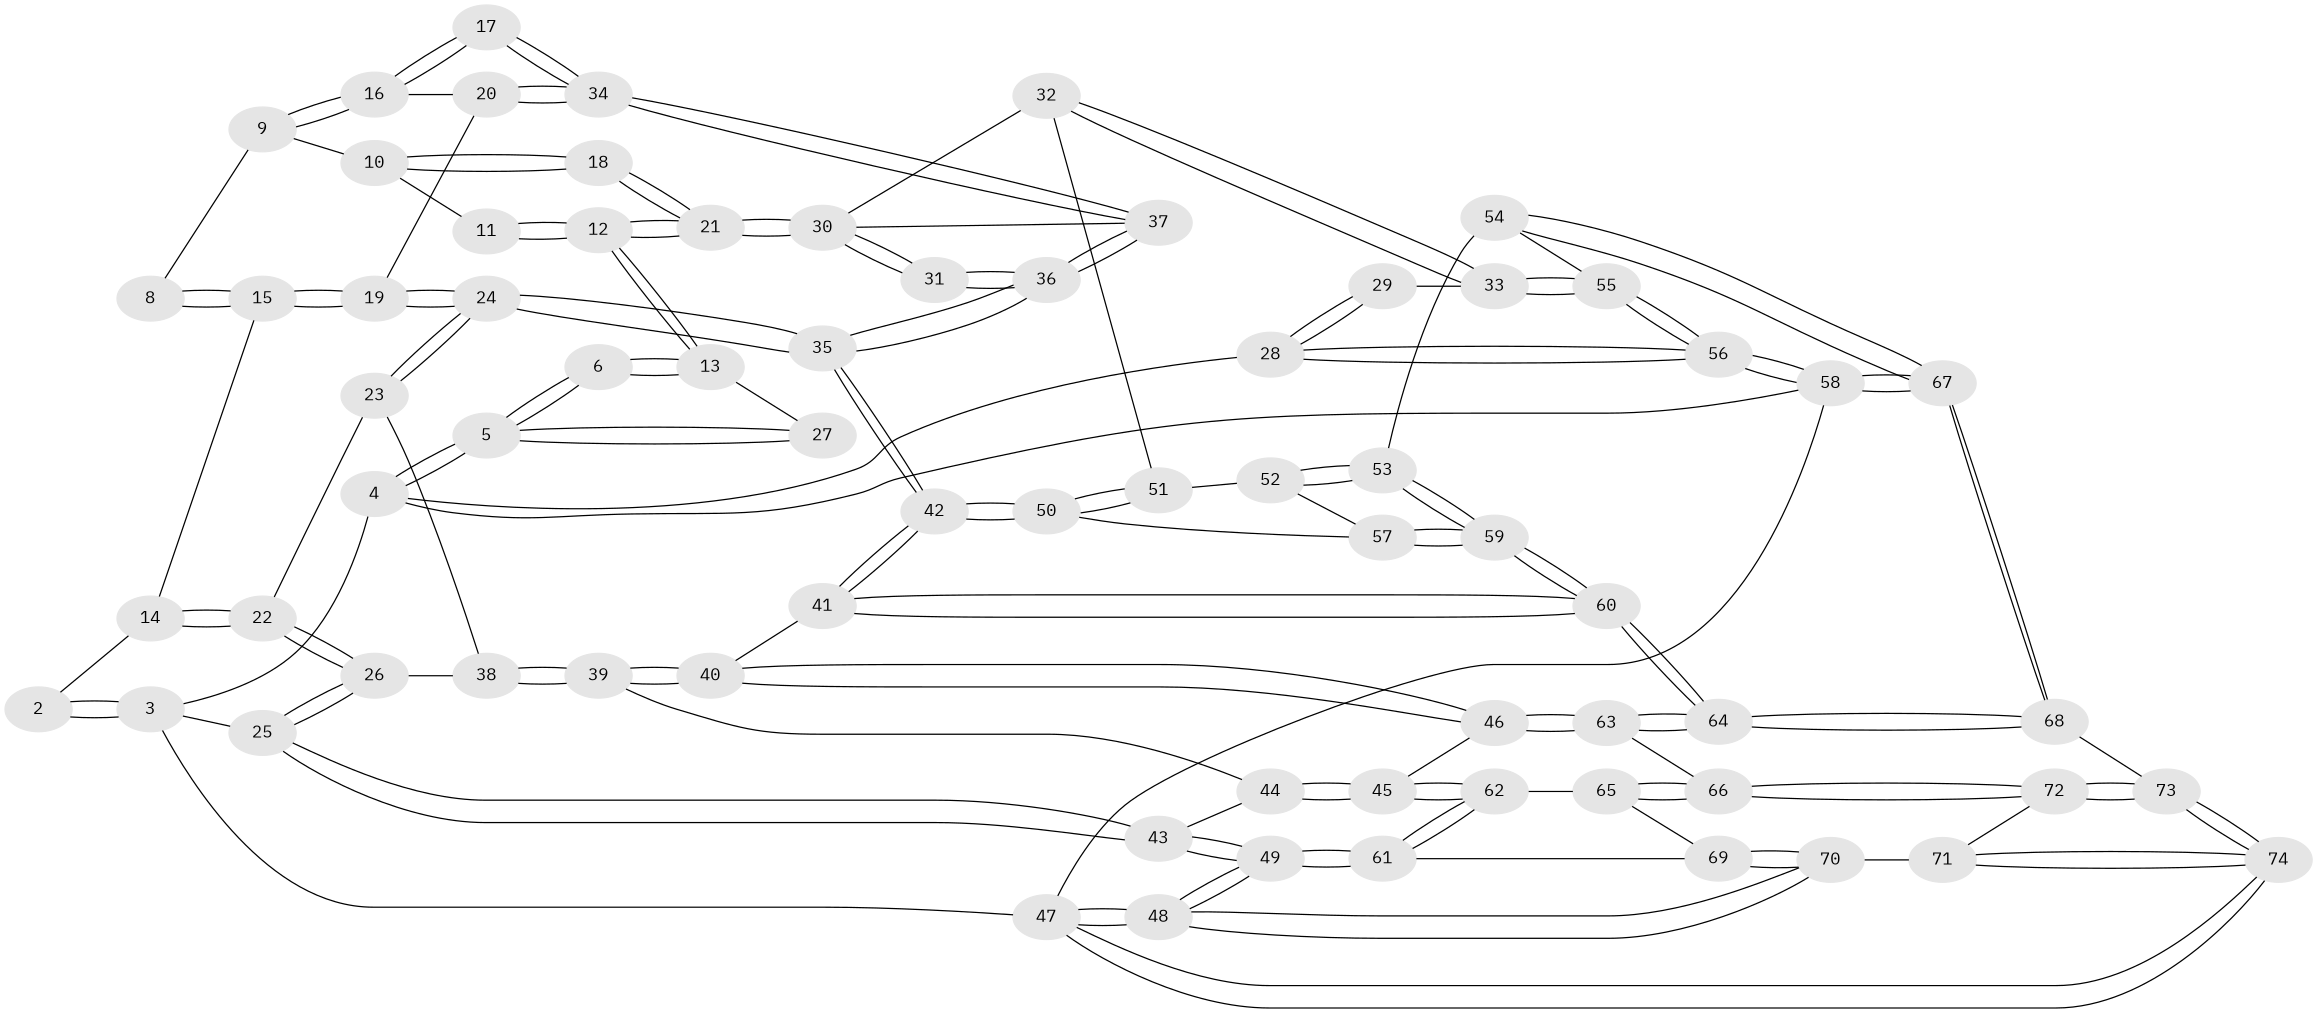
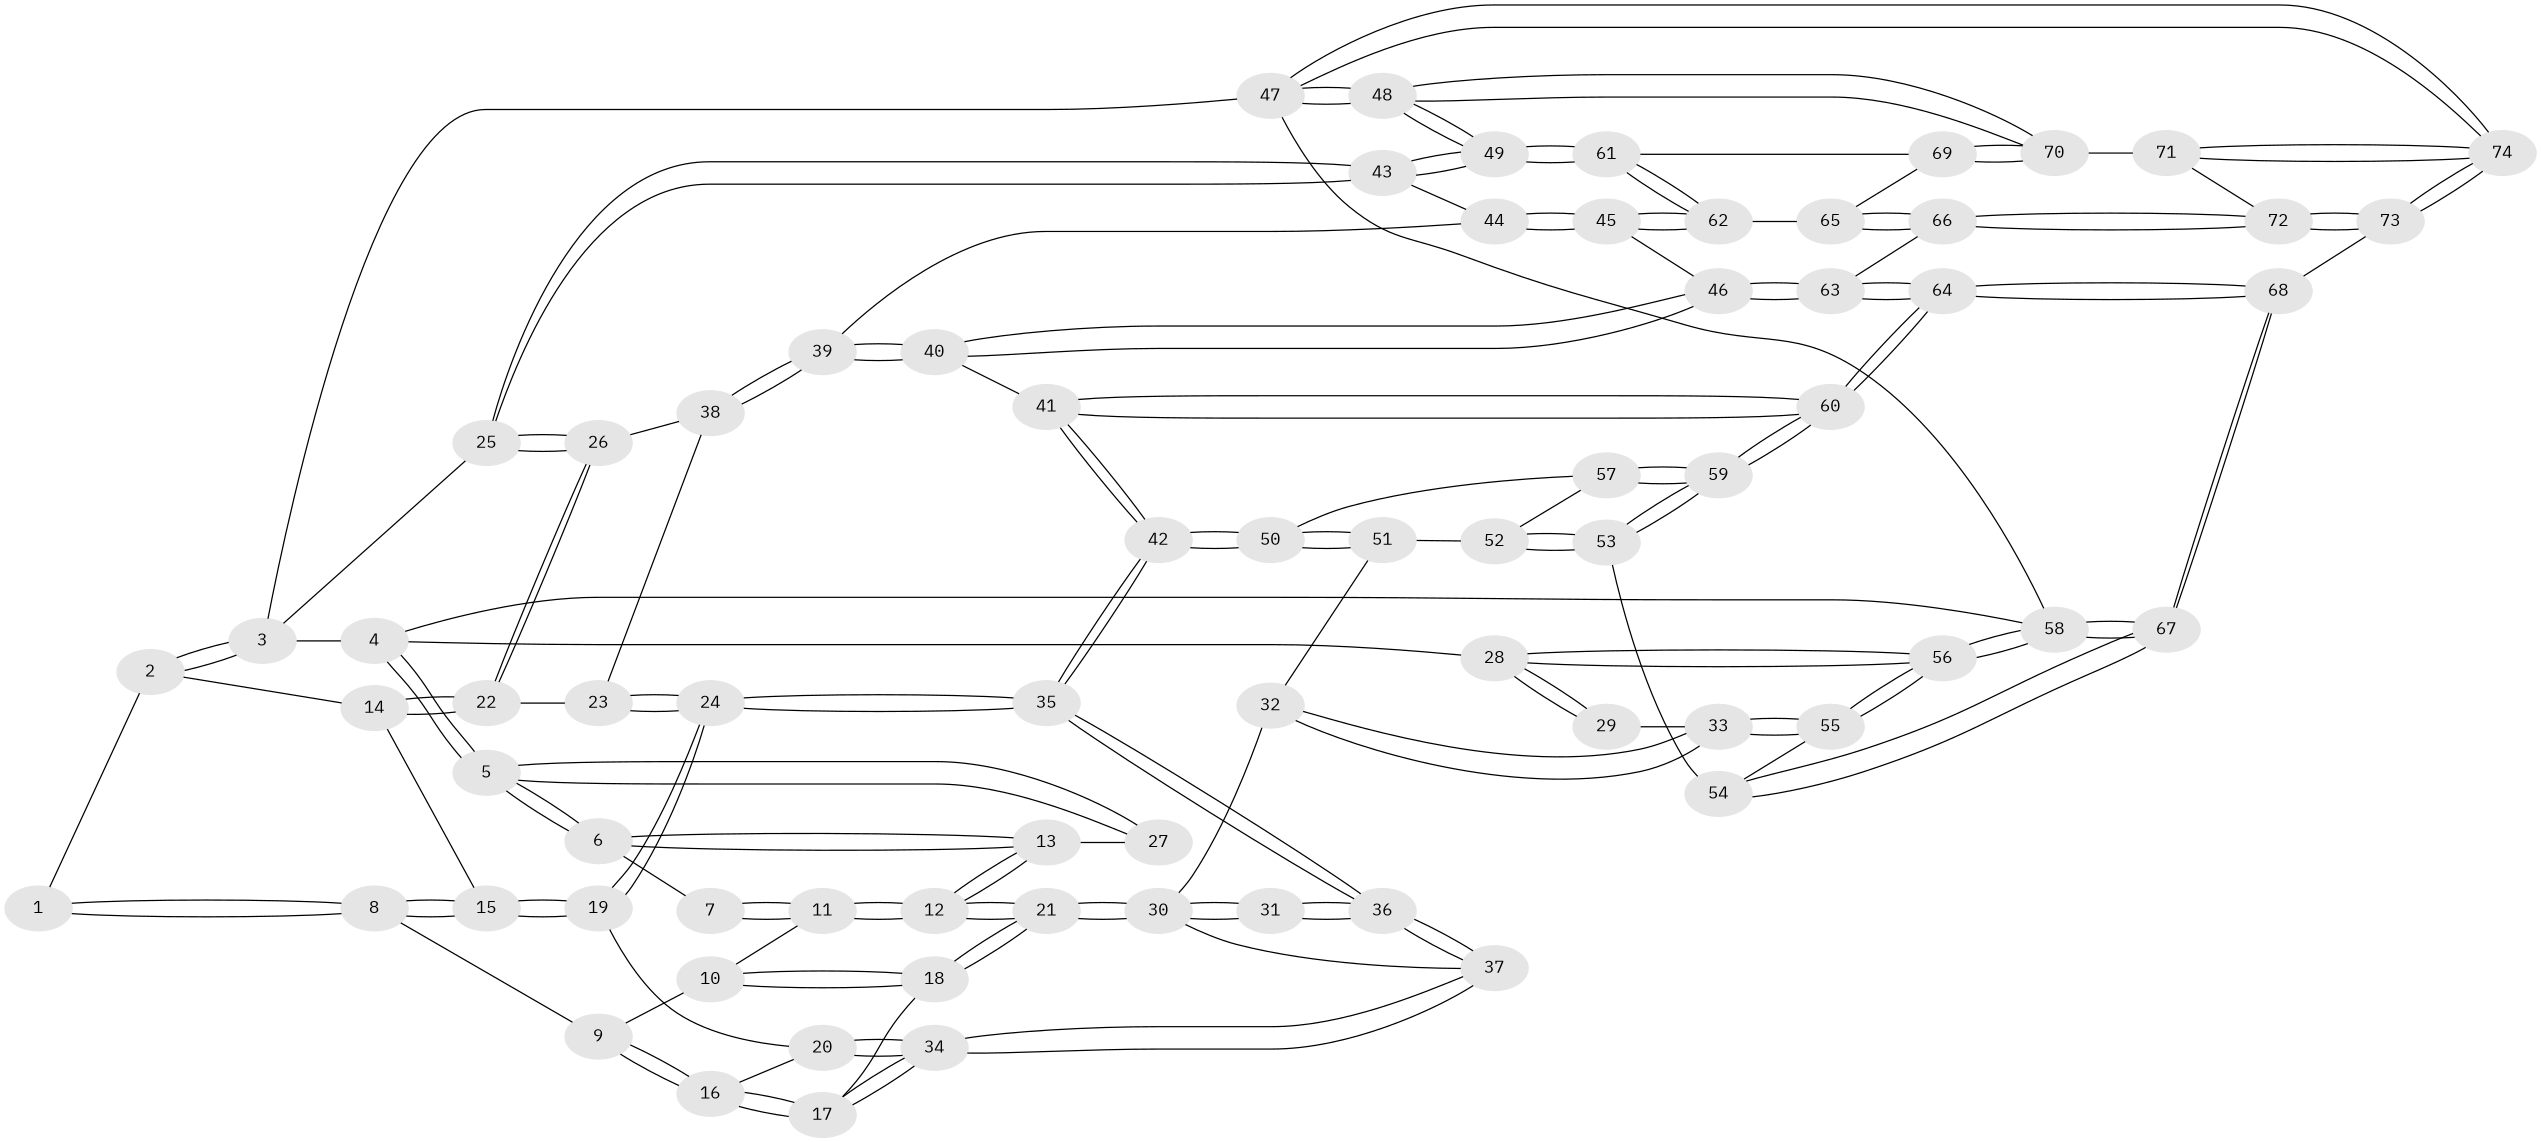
node "1": added
node "7": added
edge "18" -- "17": added
